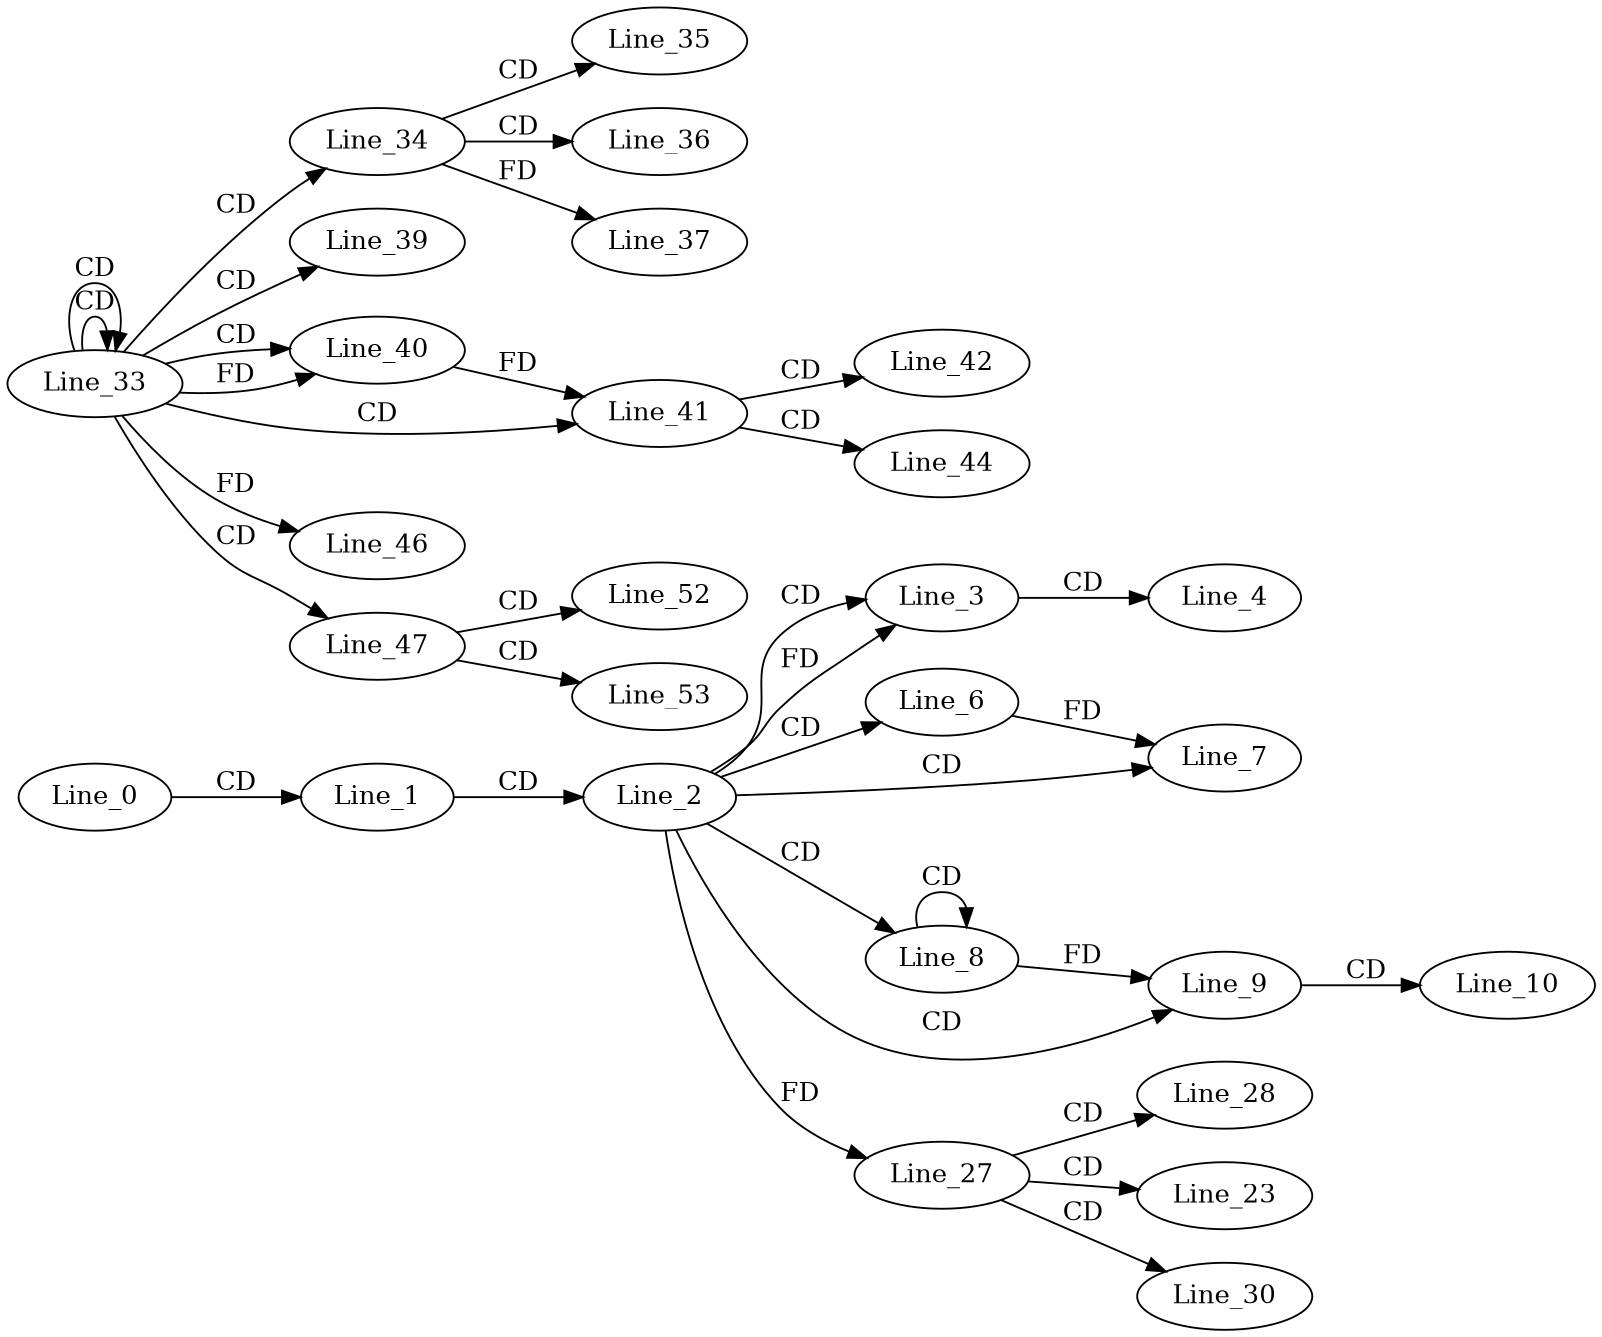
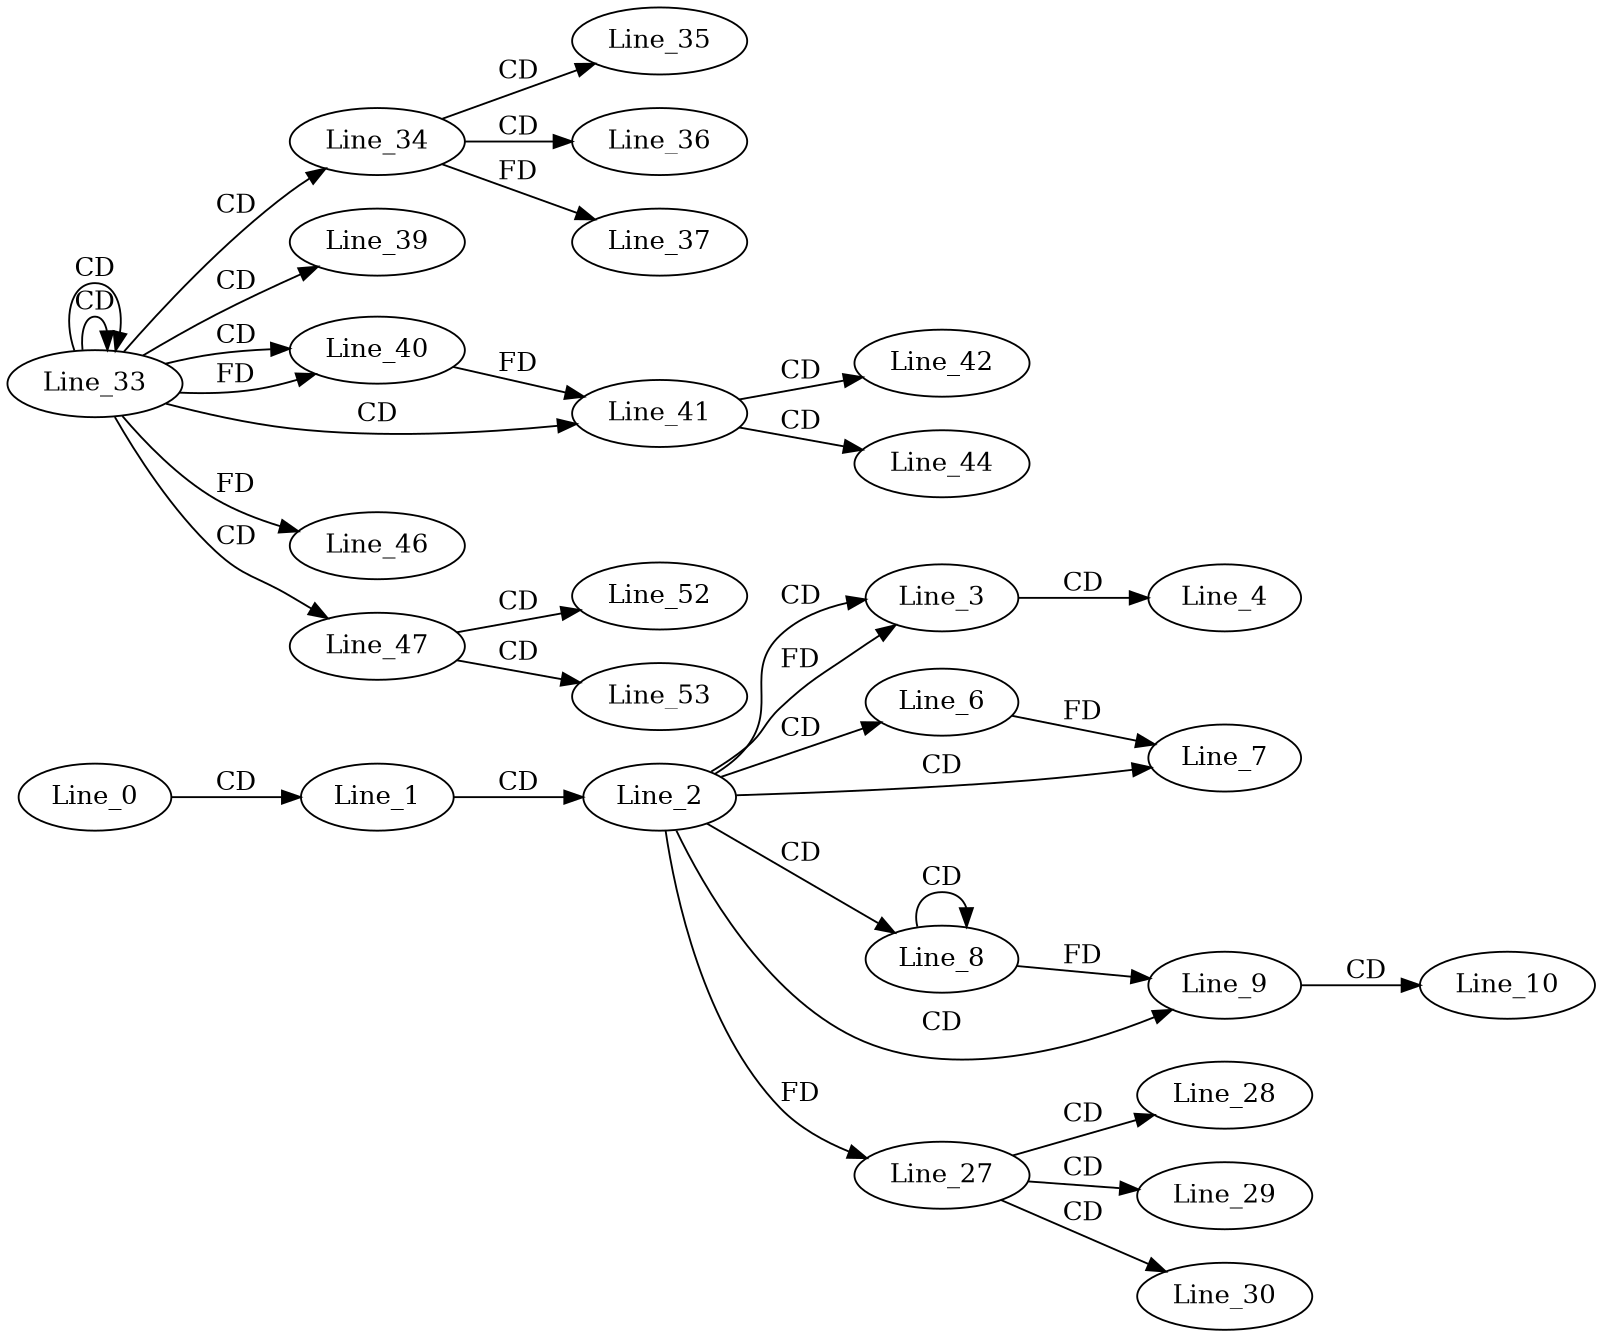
node "Line_23": label "Line_23" -> "Line_29"
